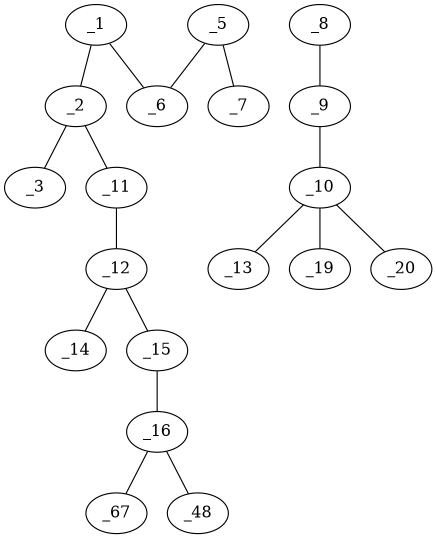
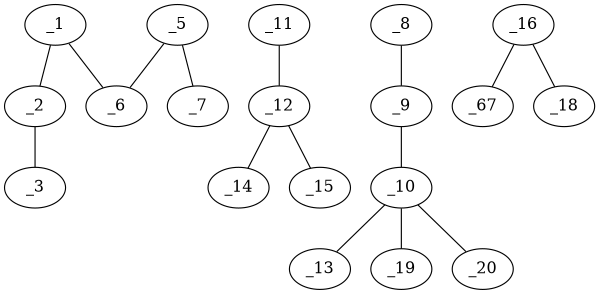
edge "_2" -- "_11": removed
edge "_15" -- "_16": removed
node "_48": label "_48" -> "_18"
